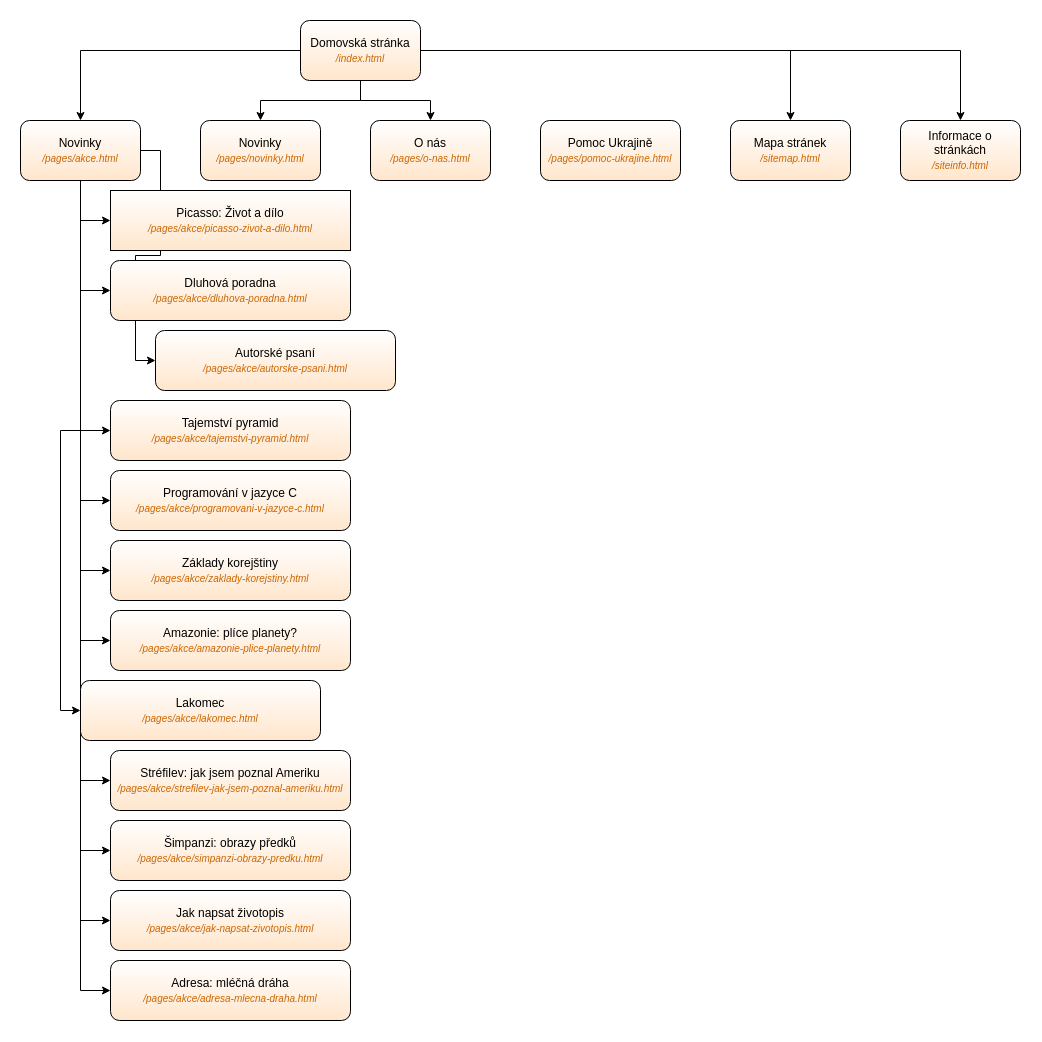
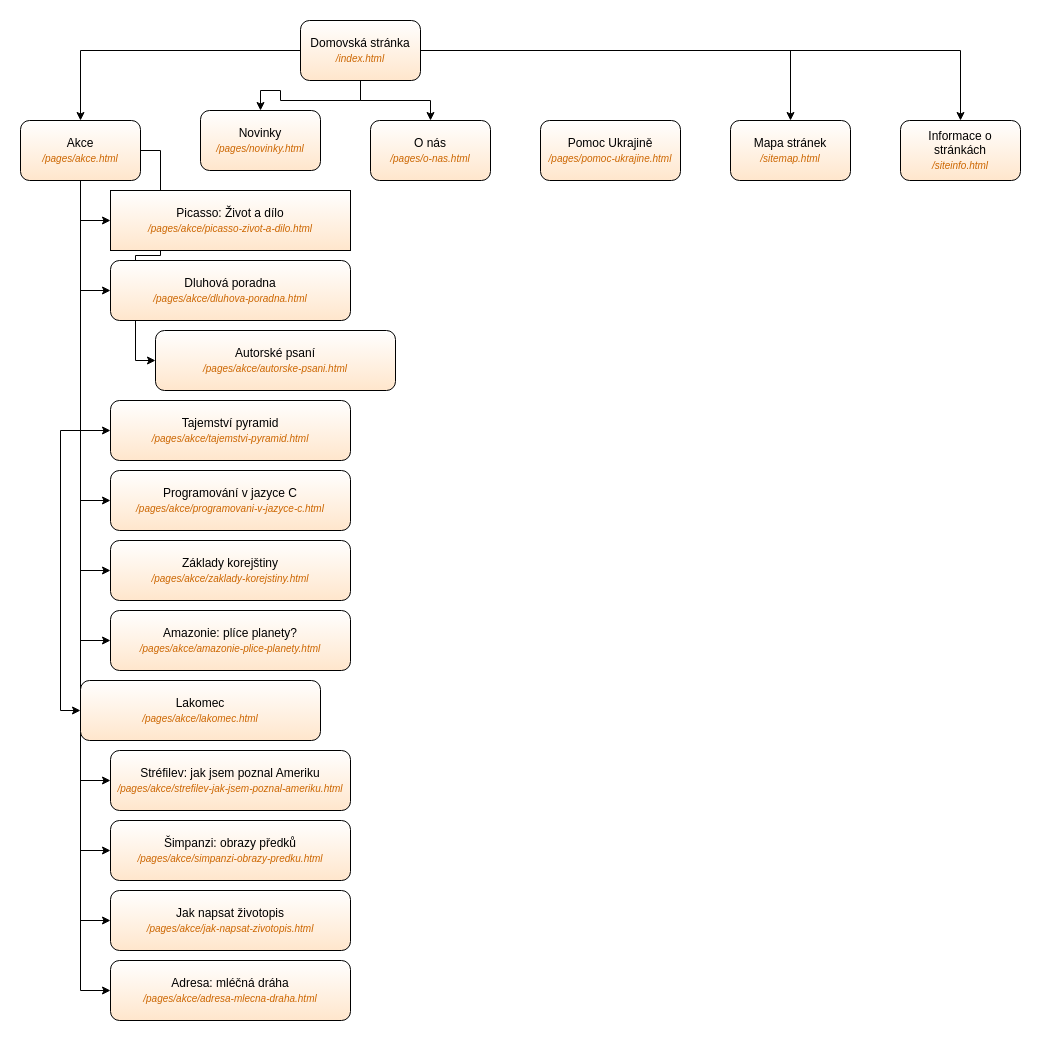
node "Novinky /pages/akce.html": label "Novinky /pages/akce.html" -> "Akce /pages/akce.html"
node "Novinky /pages/novinky.html": moved (261, 151) -> (261, 141)
